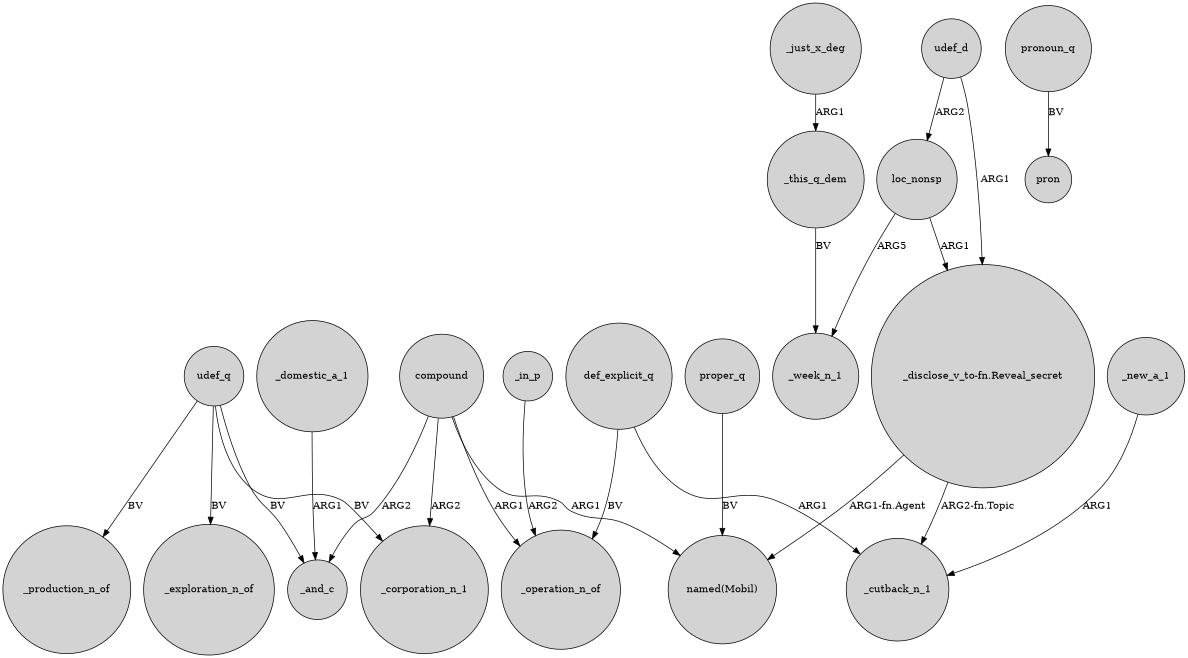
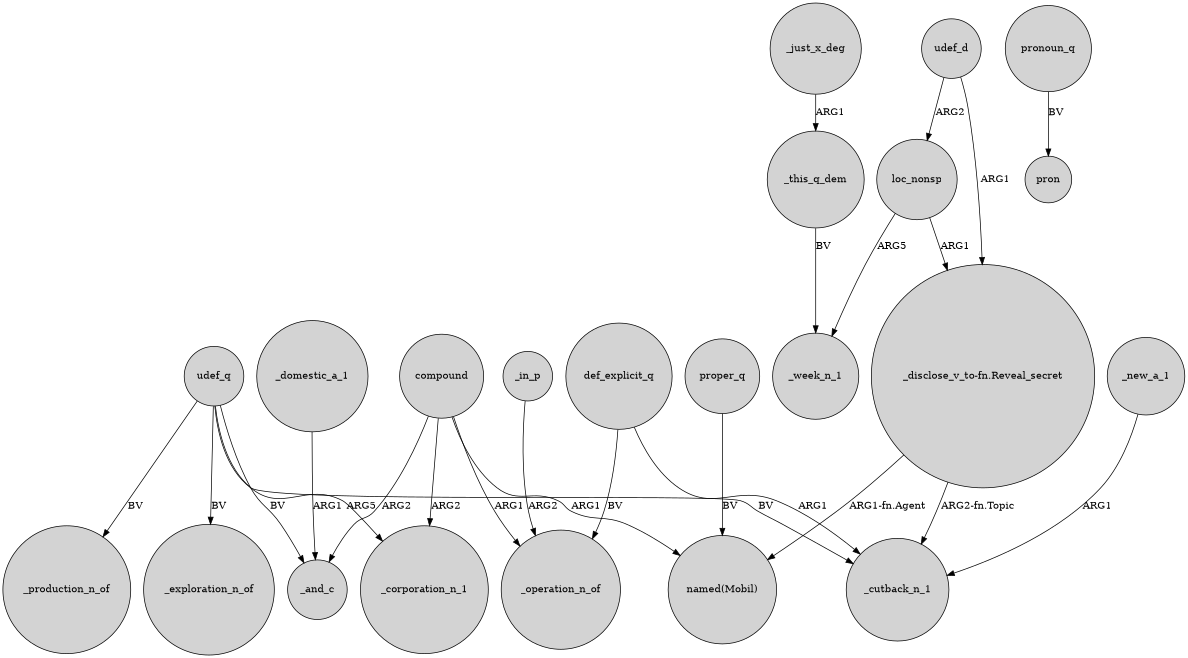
edge "udef_q" -> "_cutback_n_1": added, label "BV"
edge "udef_q" -> "_corporation_n_1": label "BV" -> "ARG5"
